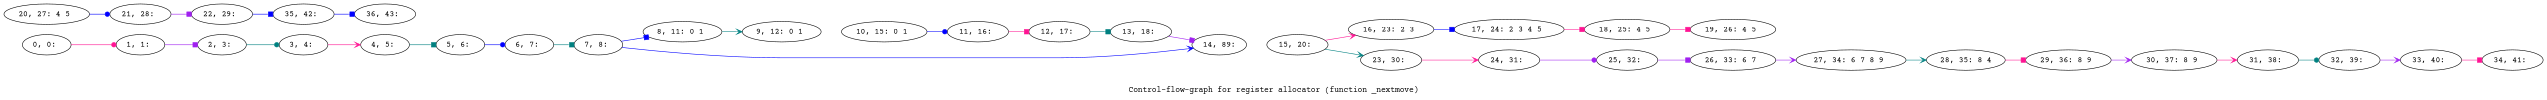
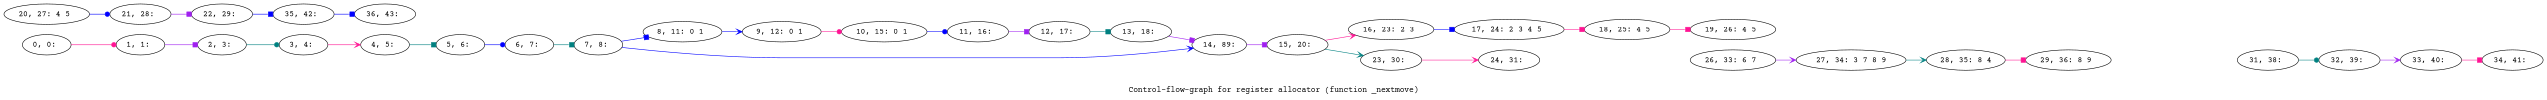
edge "8, 11: 0 1" -> "9, 12: 0 1": color teal -> blue
edge "9, 12: 0 1" -> "10, 15: 0 1": added
edge "11, 16:" -> "12, 17:": color deeppink -> purple
edge "14, 89:" -> "15, 20:": added
node "25, 32:": removed
node "27, 34: 6 7 8 9": label "27, 34: 6 7 8 9" -> "27, 34: 3 7 8 9"
node "30, 37: 8 9": removed
